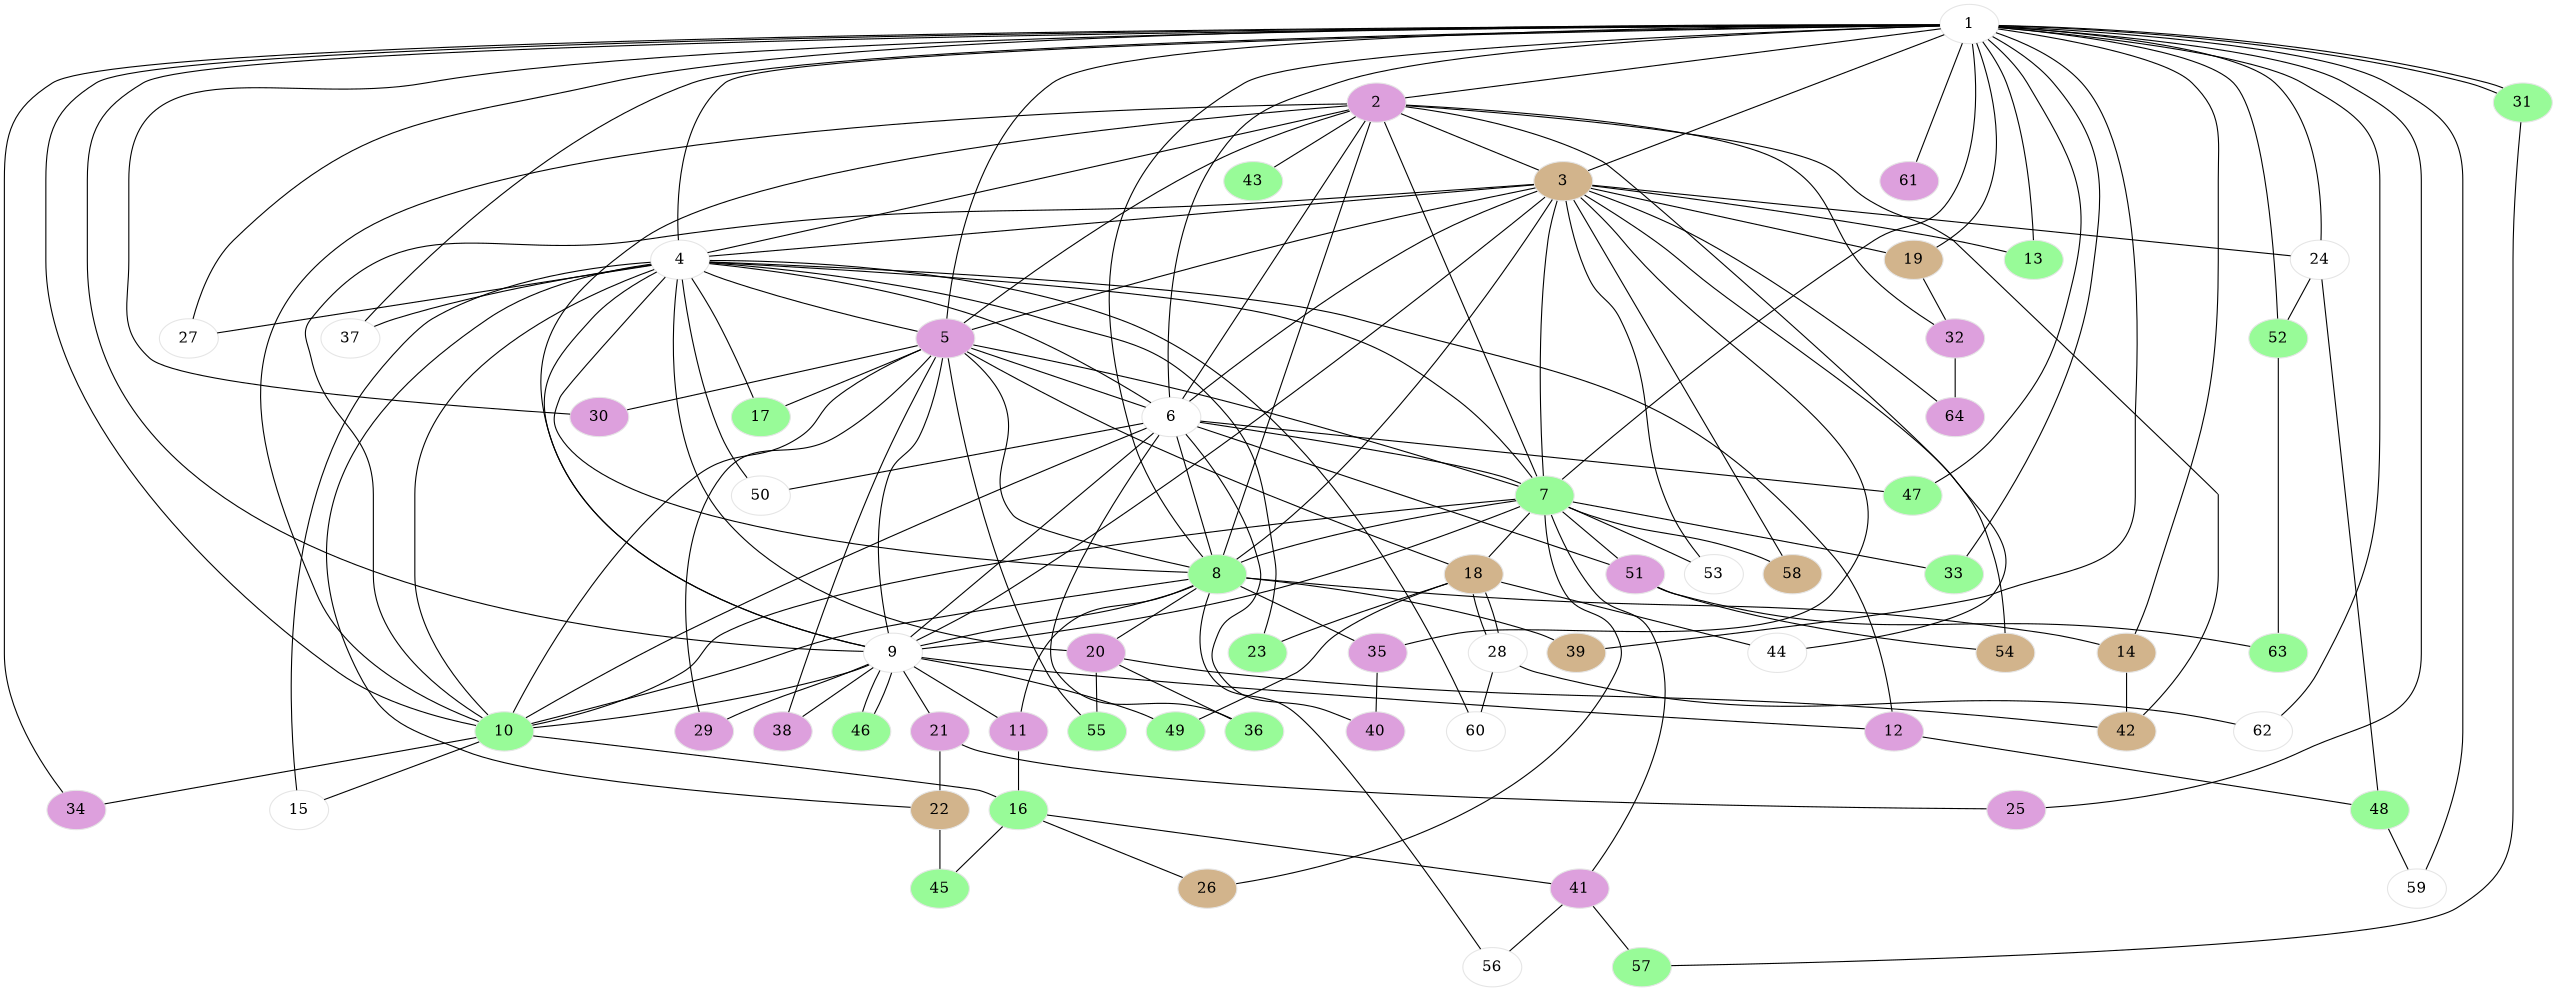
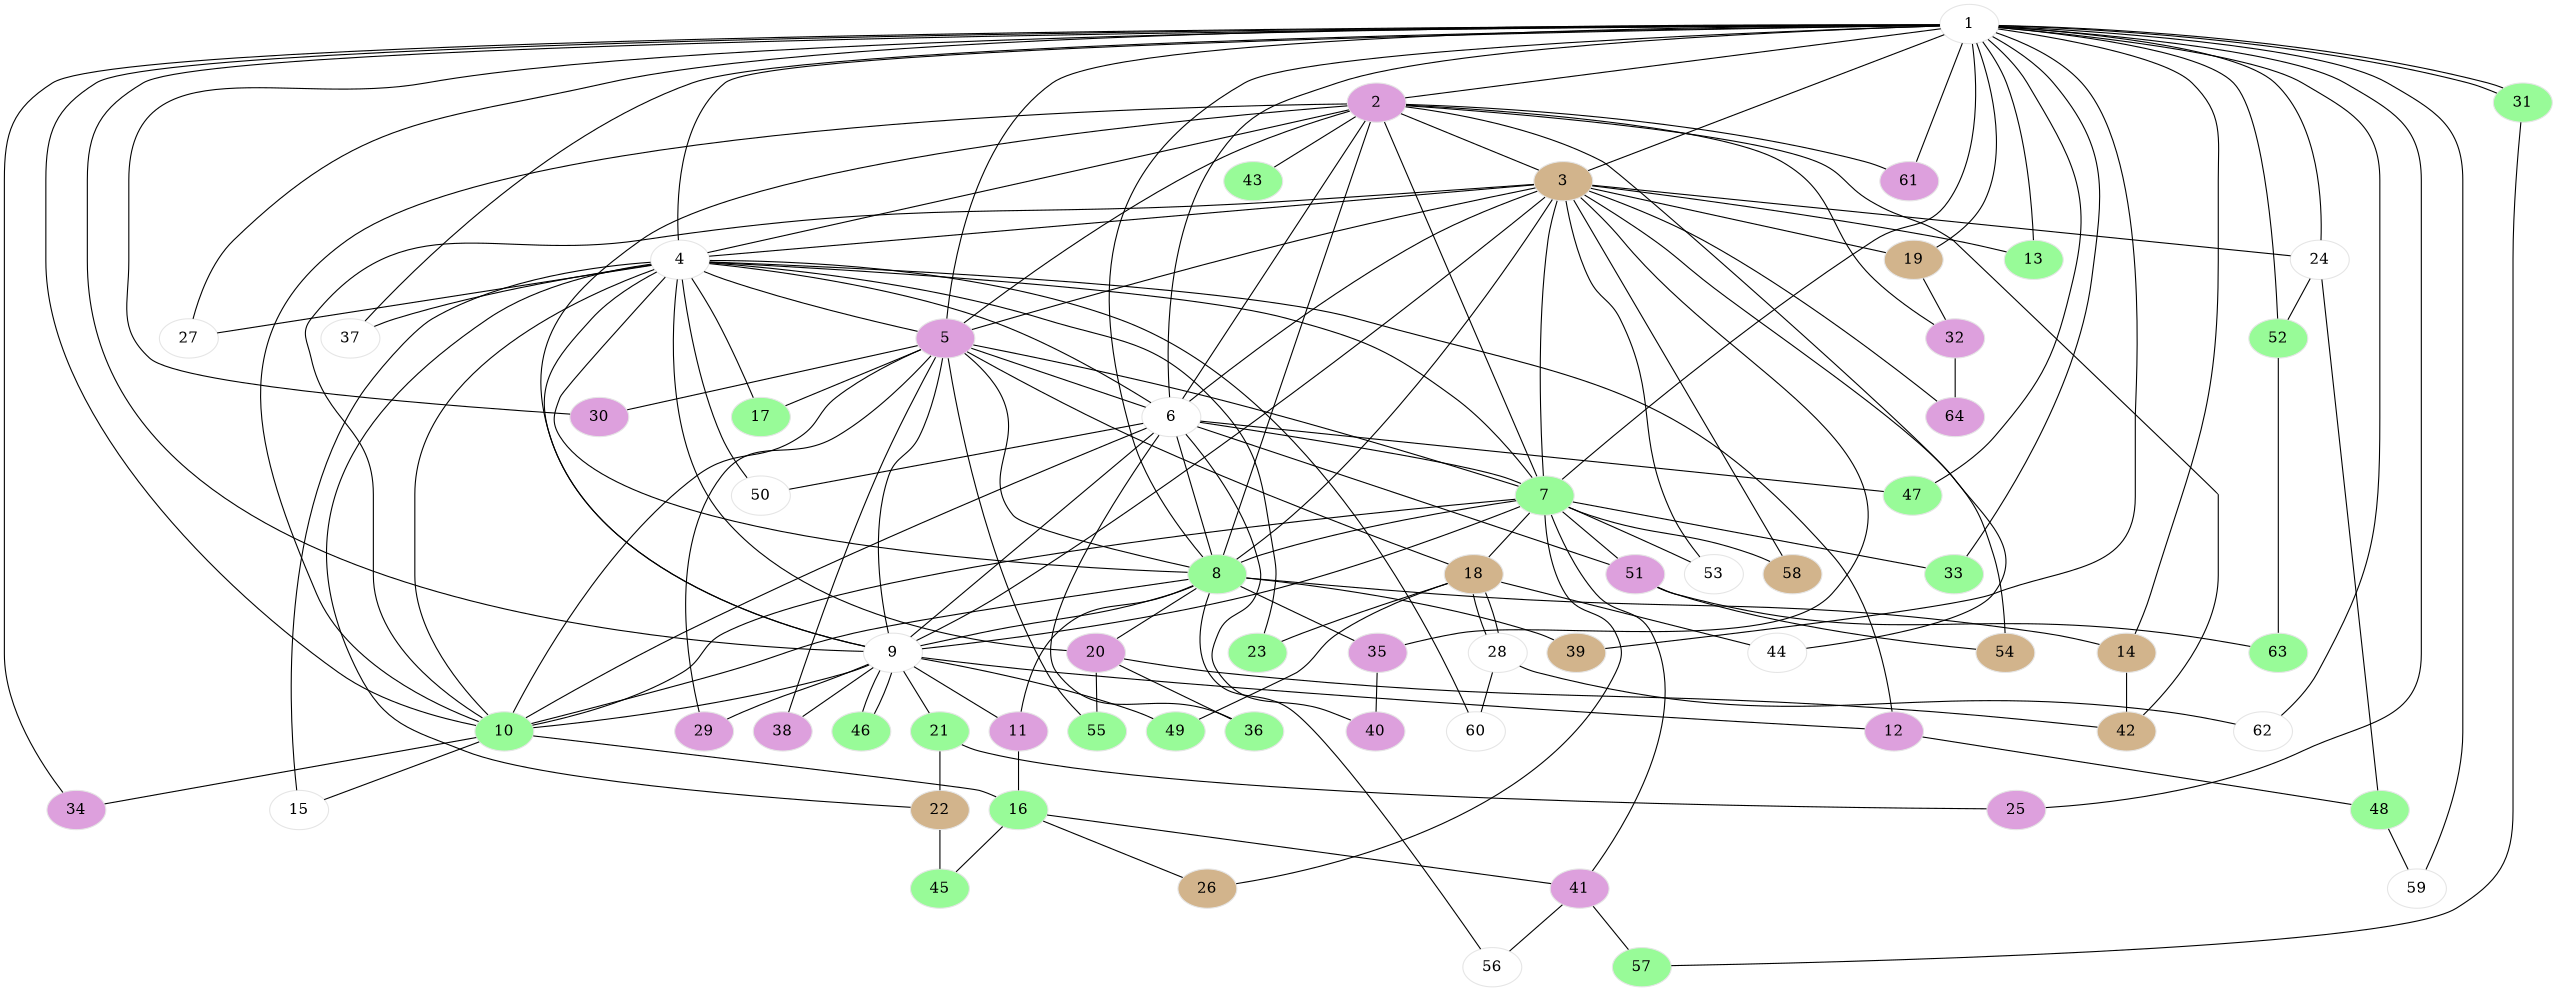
edge "2" -- "61": added
node "21": fillcolor plum -> palegreen
